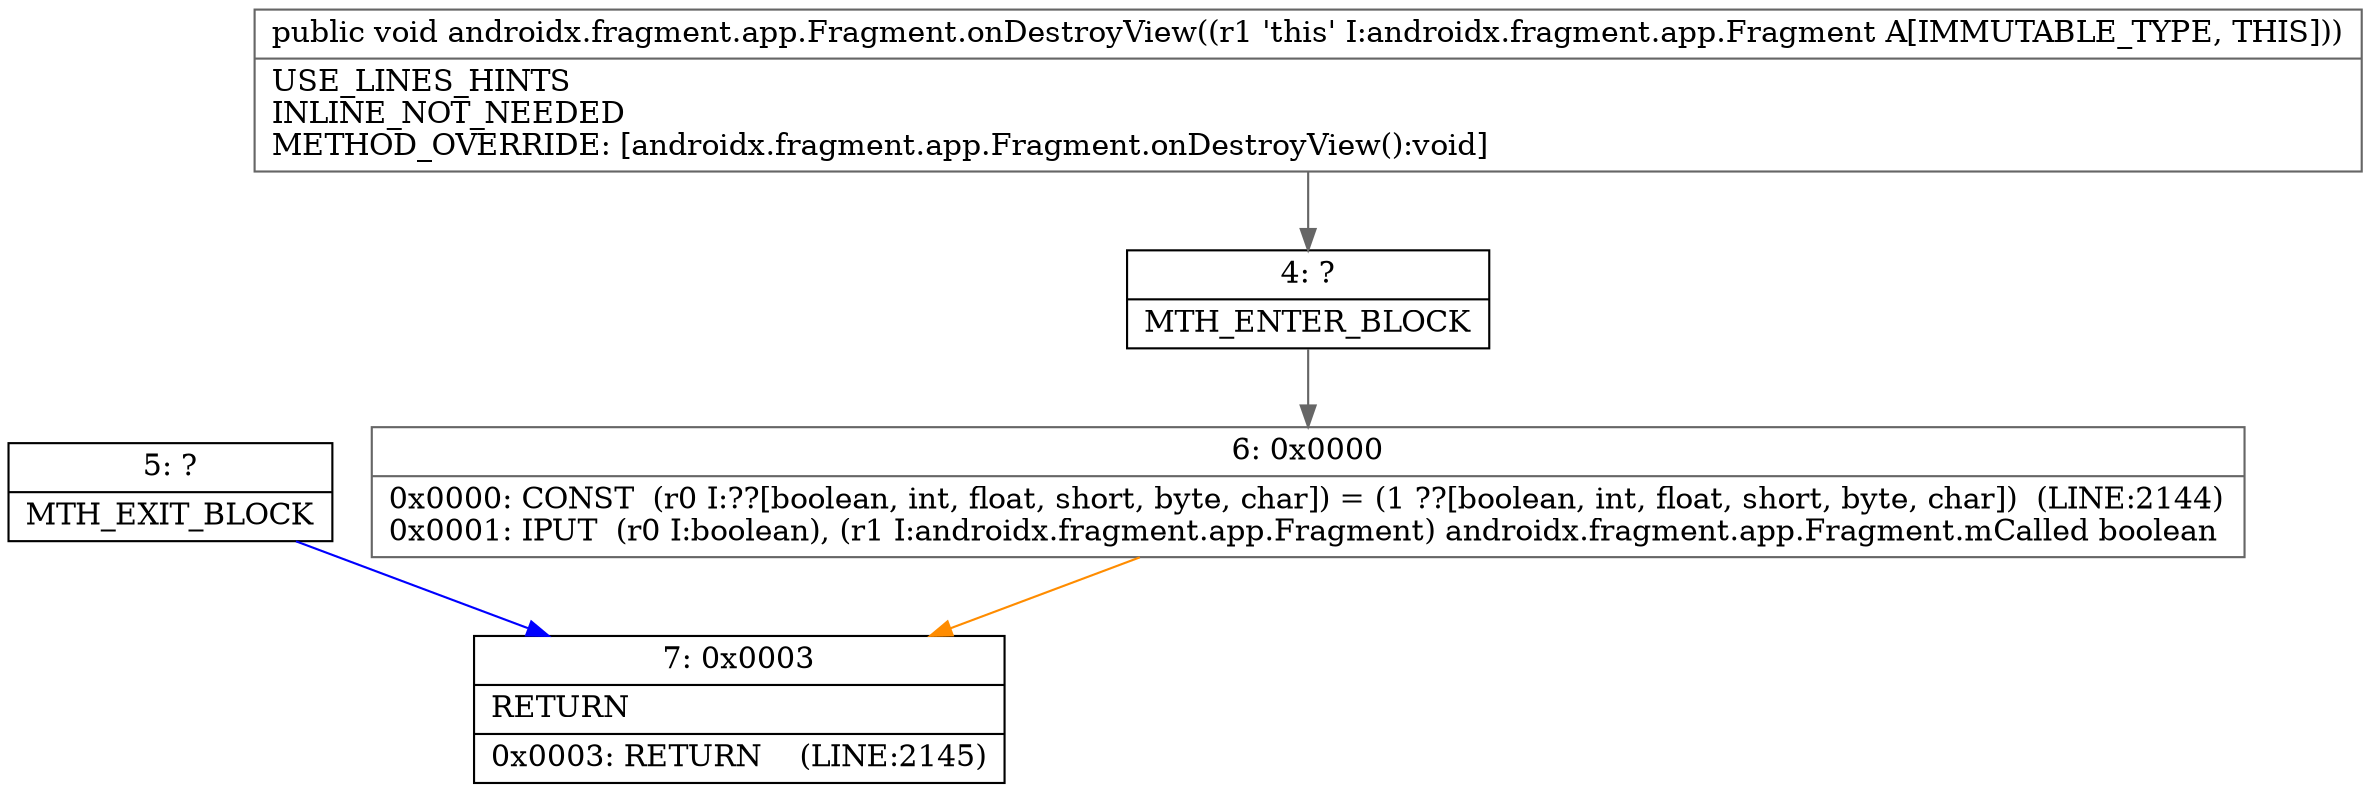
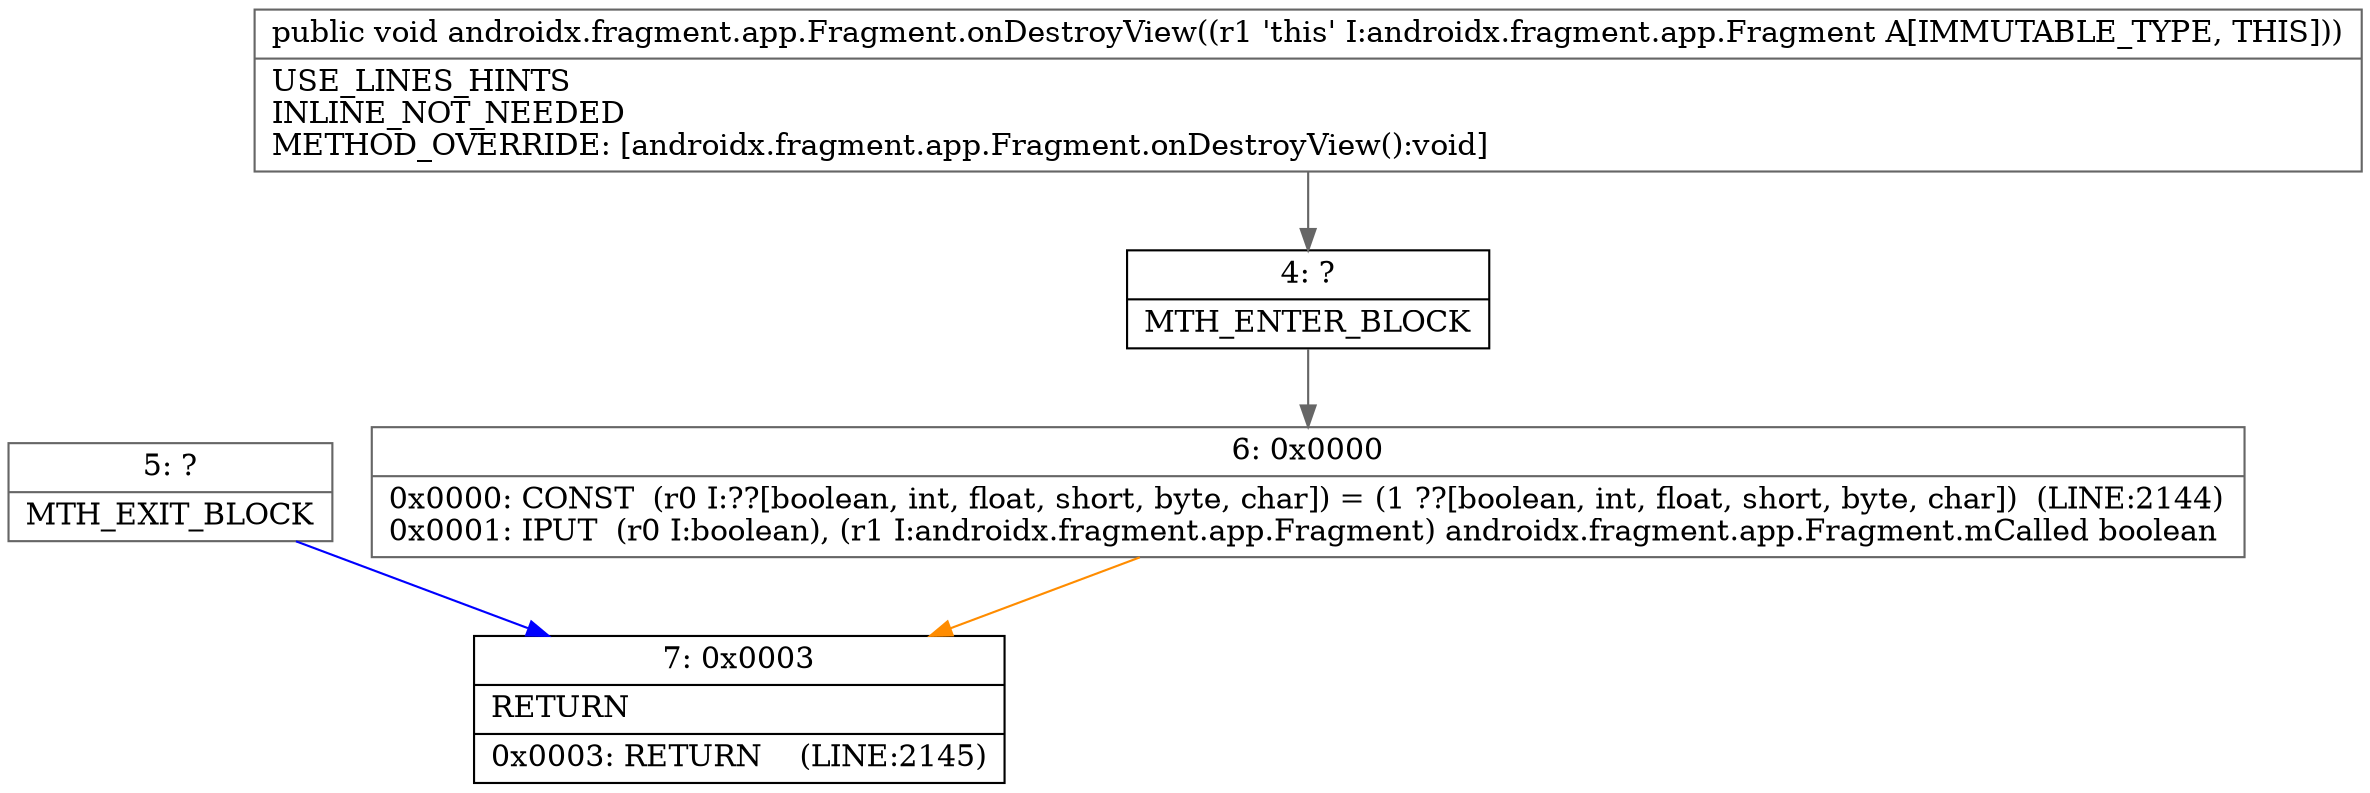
node "5: ?": color black -> gray40
